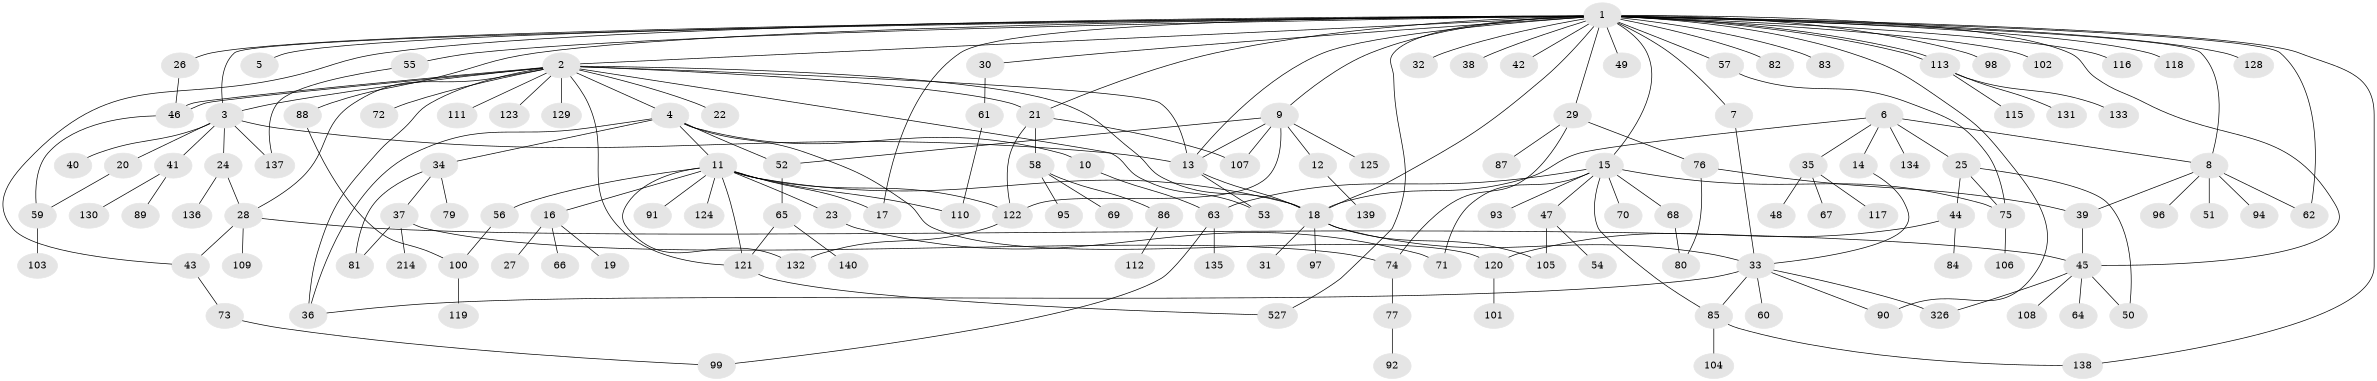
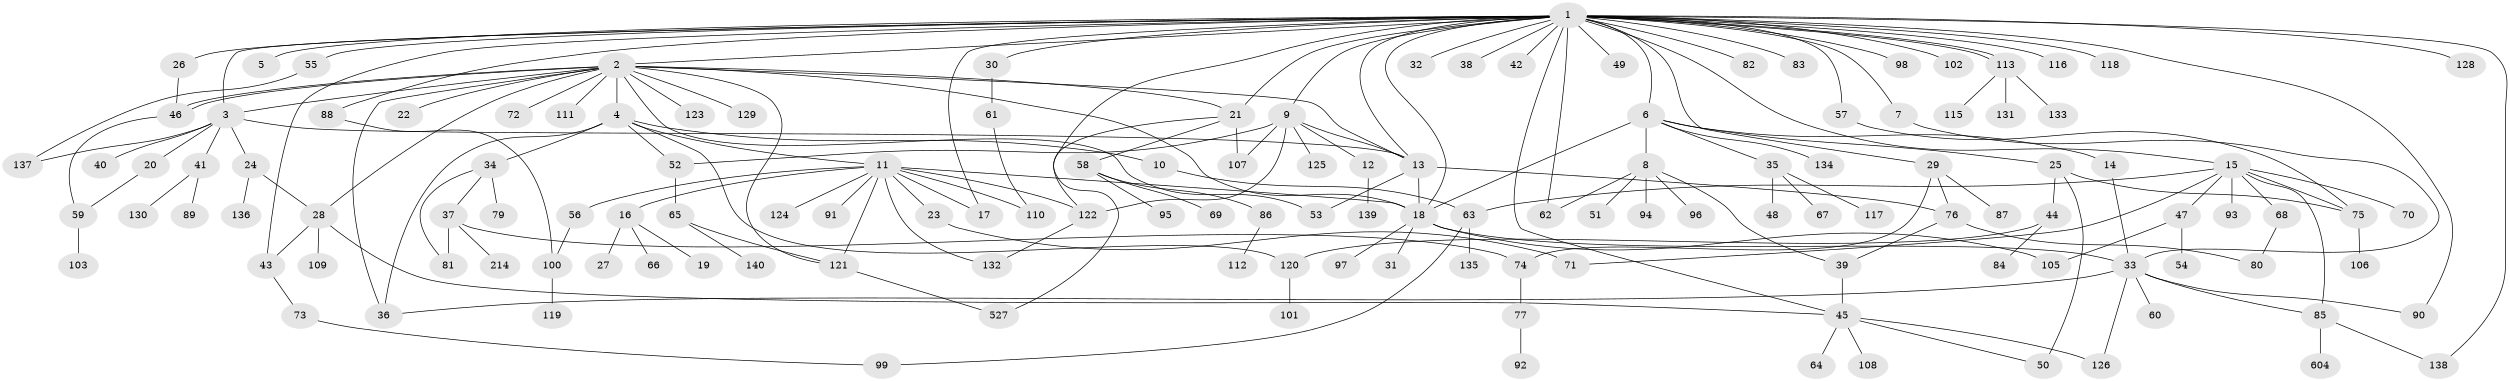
edge "1" -- "8": now "1" -- "6"
edge "13" -- "76": added
node "326": label "326" -> "126"
node "104": label "104" -> "604"
